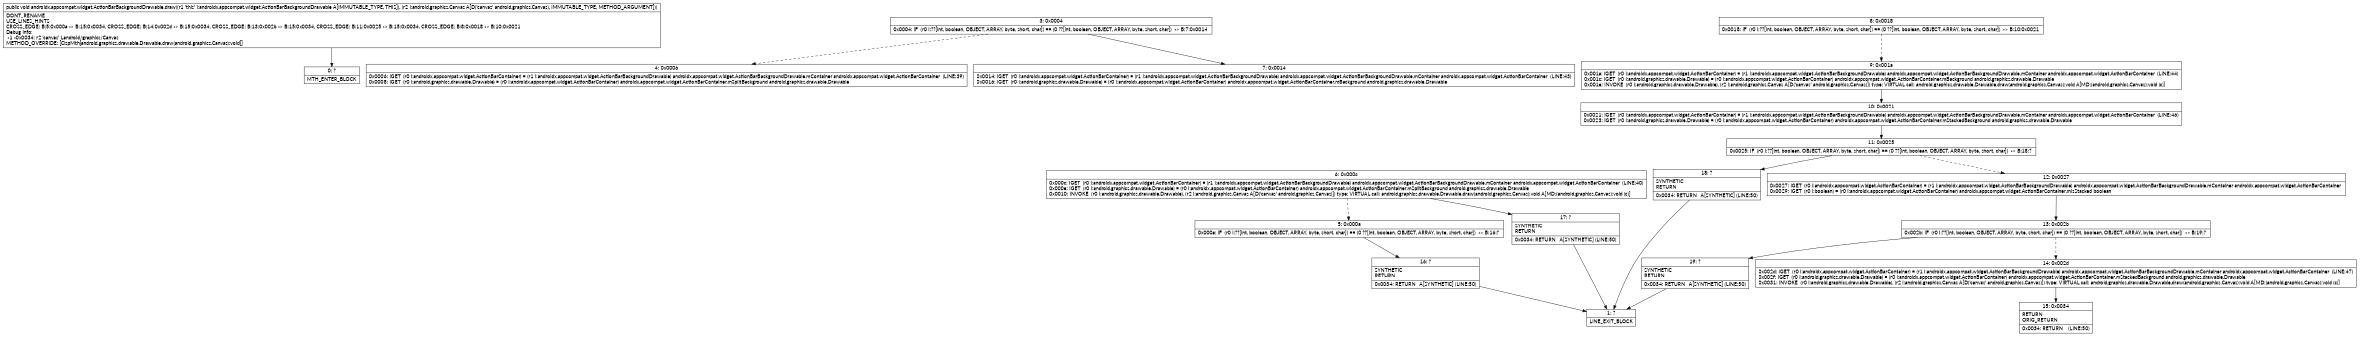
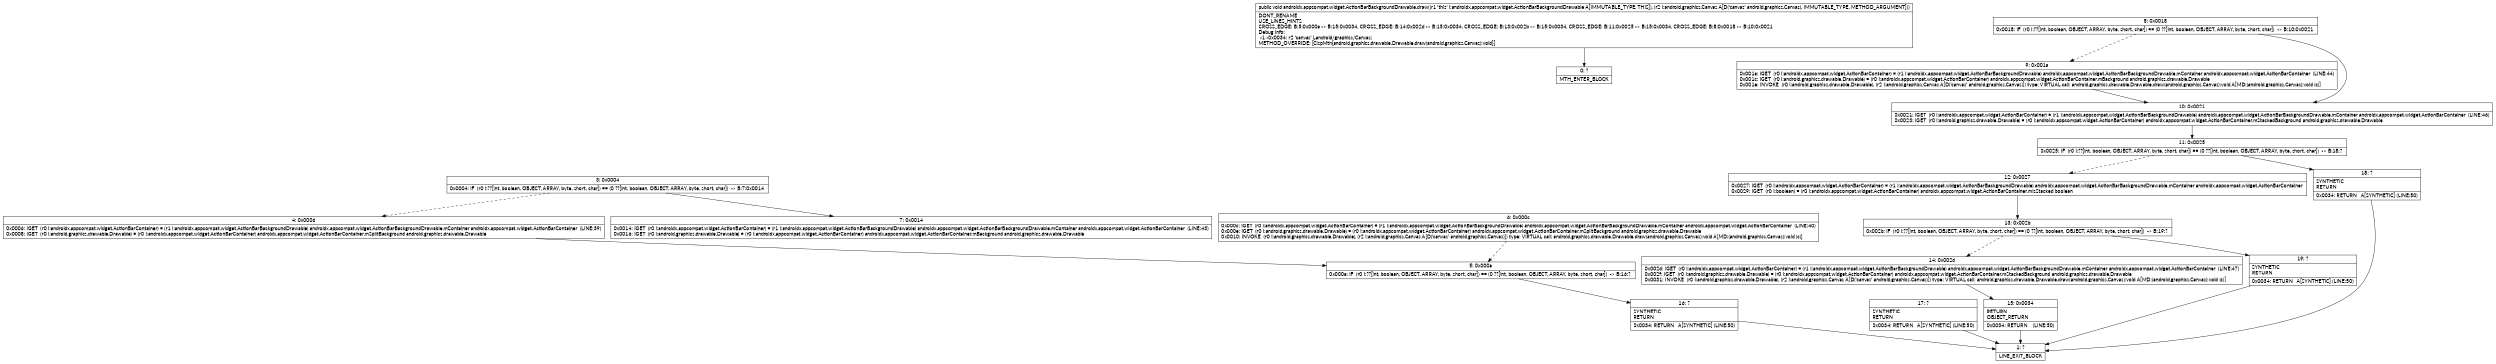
edge "8: 0x0018" -> "10: 0x0021": added
edge "6: 0x000c" -> "17: ?": removed
edge "4: 0x0006" -> "5: 0x000a": added
node "15: 0x0034": text "ORIG_RETURN" -> "OBJECT_RETURN"
edge "15: 0x0034" -> "1: ?": added
